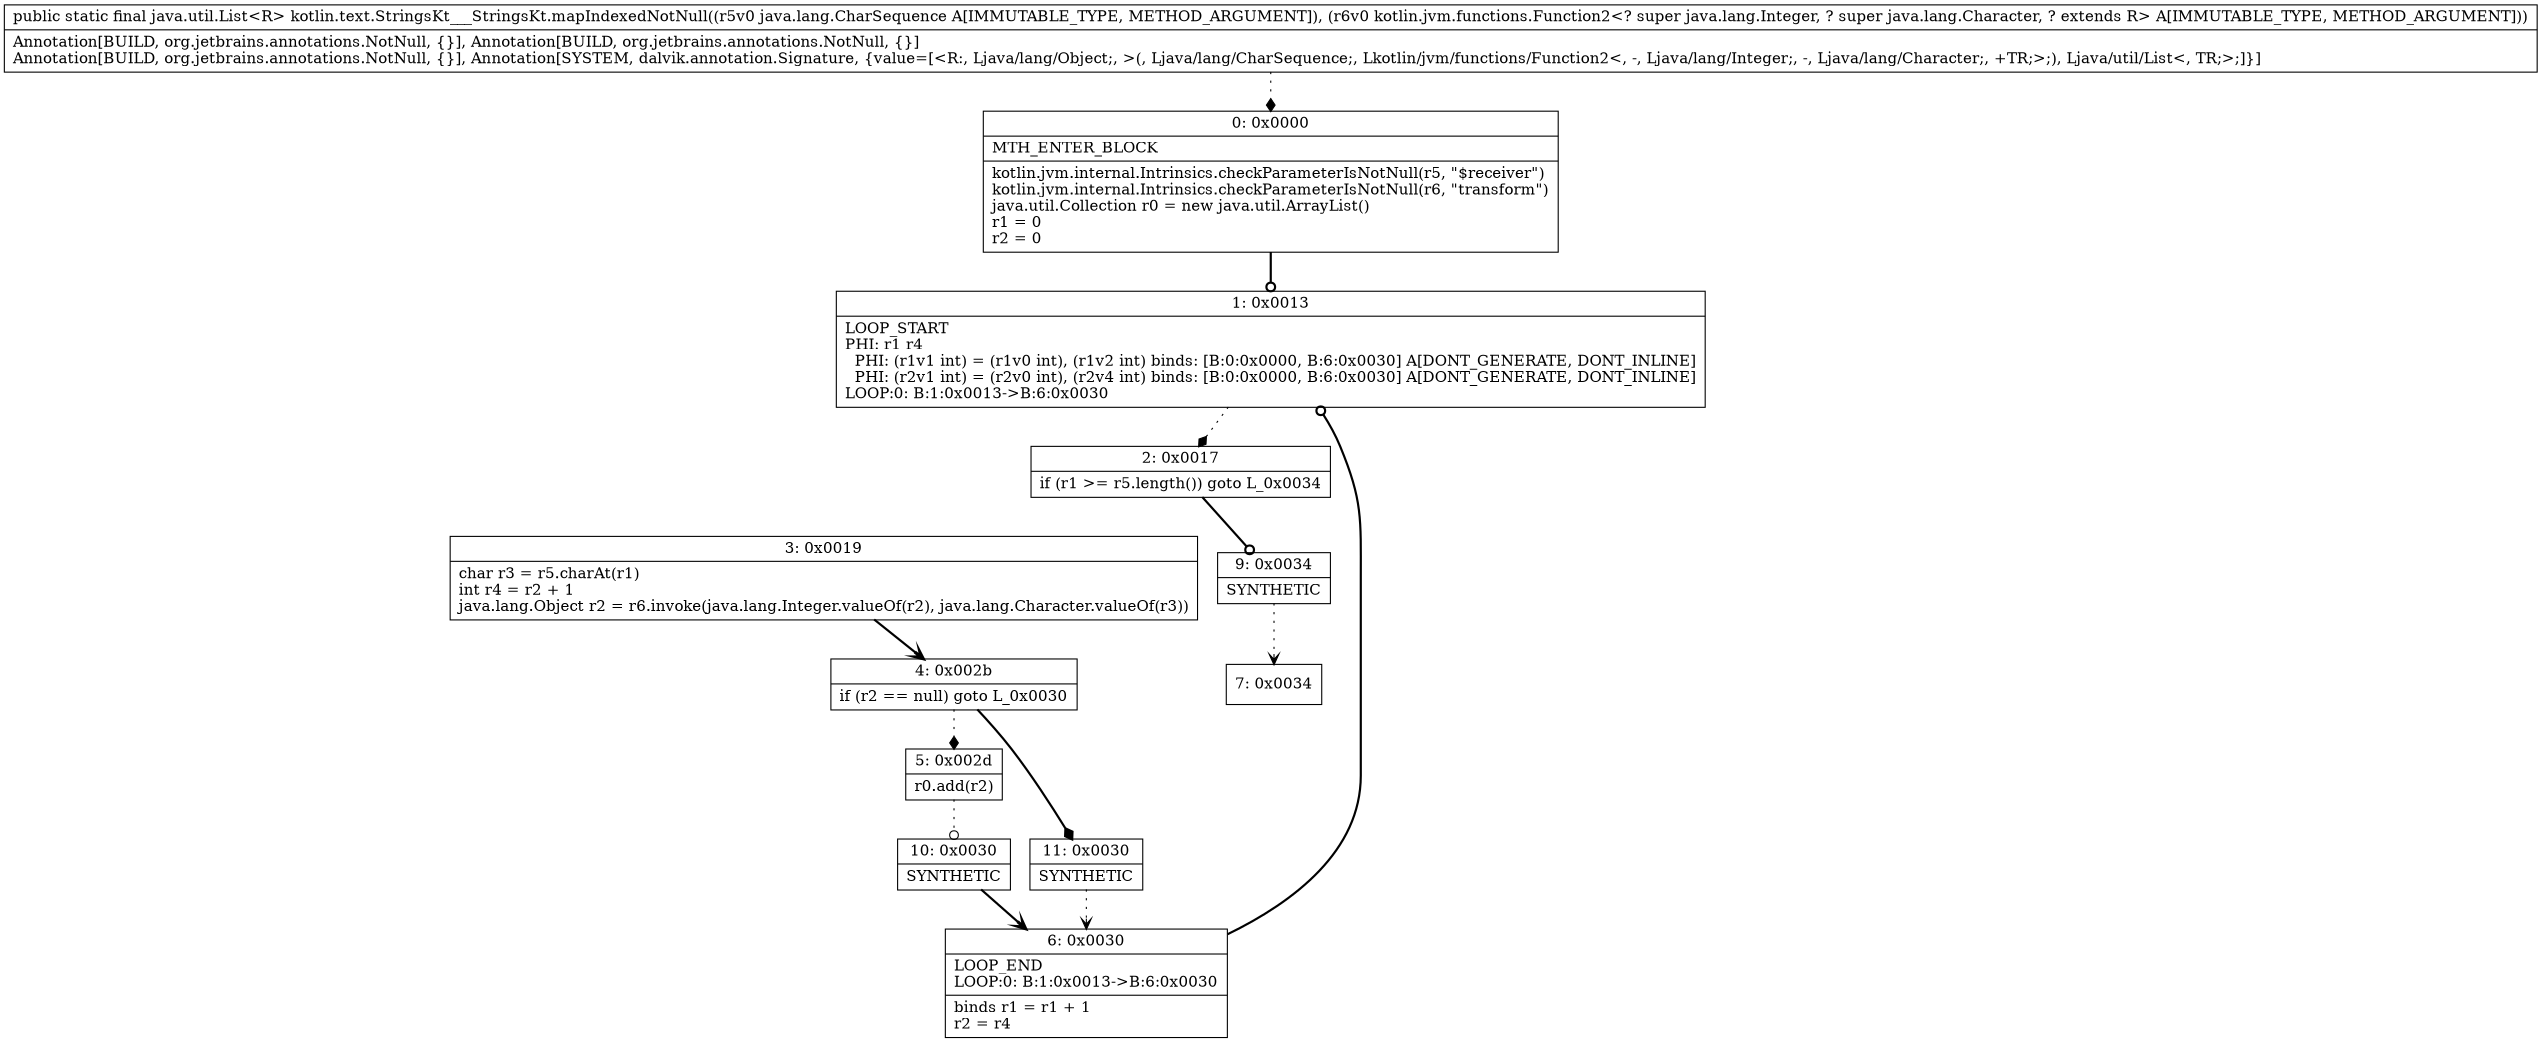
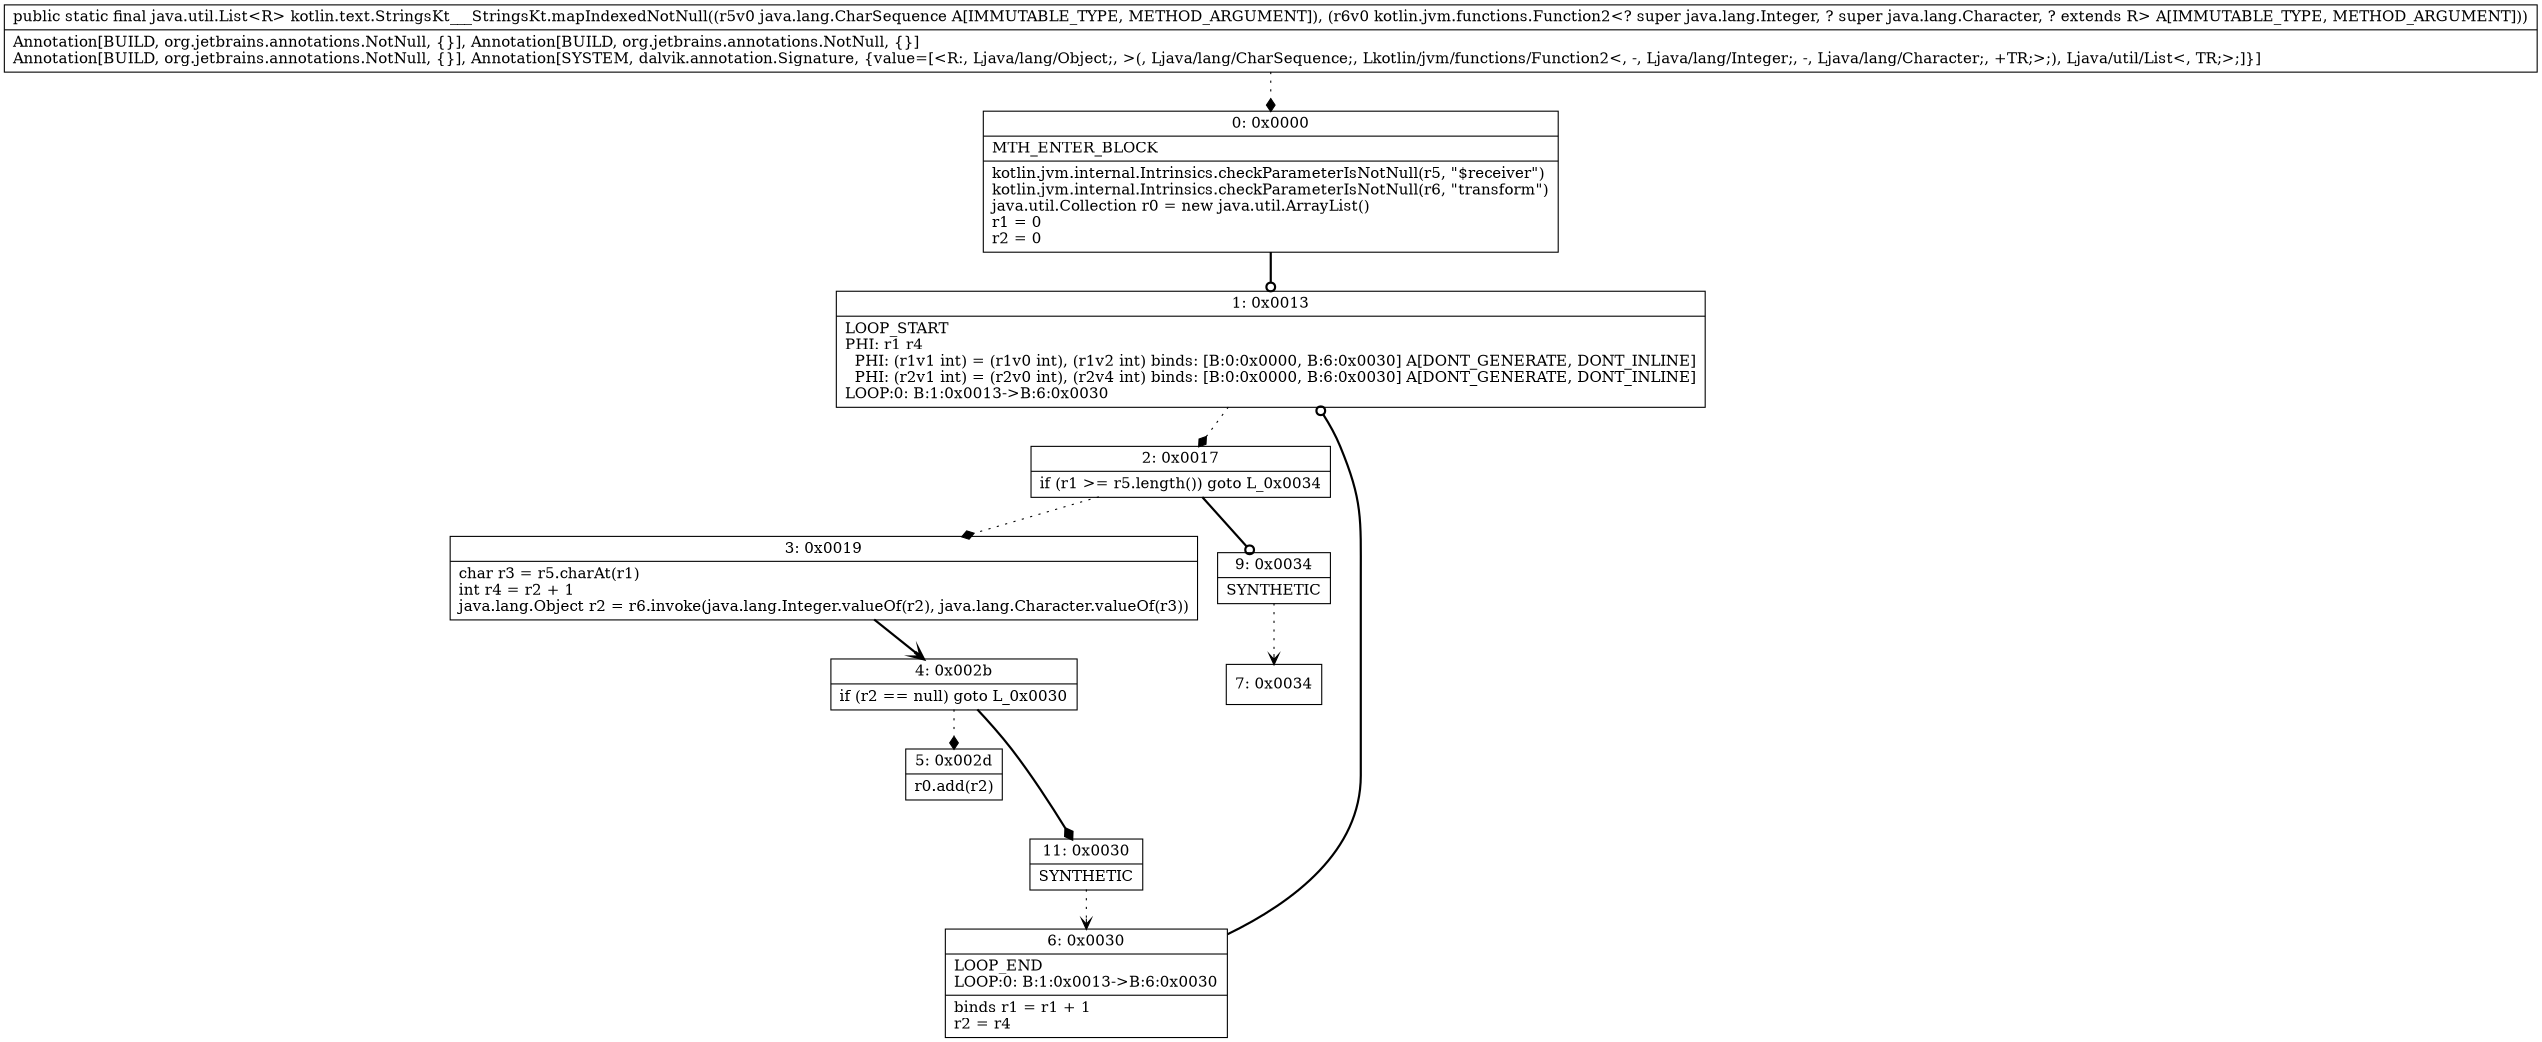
edge "2: 0x0017" -> "3: 0x0019": added
node "10: 0x0030": removed
